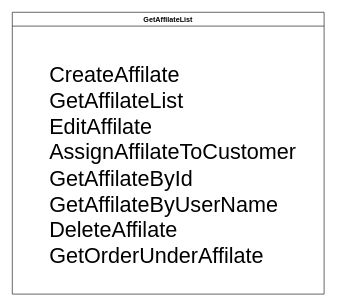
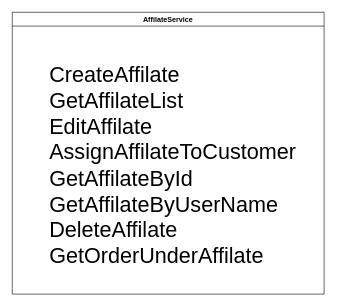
node "GetAffilateList": label "GetAffilateList" -> "AffilateService"
